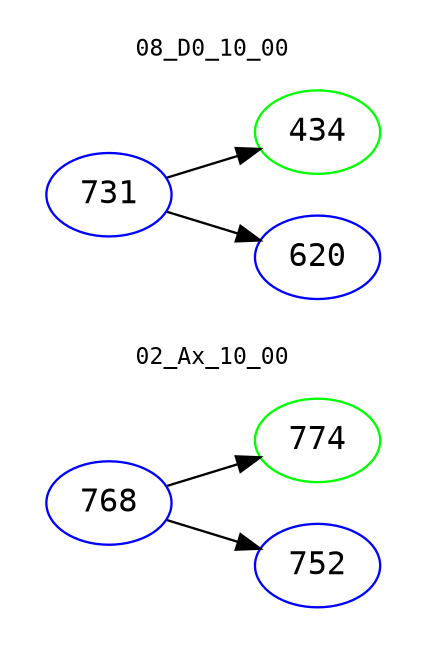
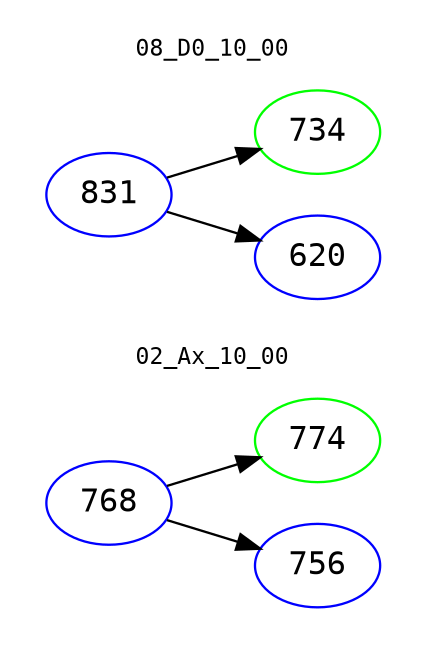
node "434": label "434" -> "734"
node "731": label "731" -> "831"
node "752": label "752" -> "756"
